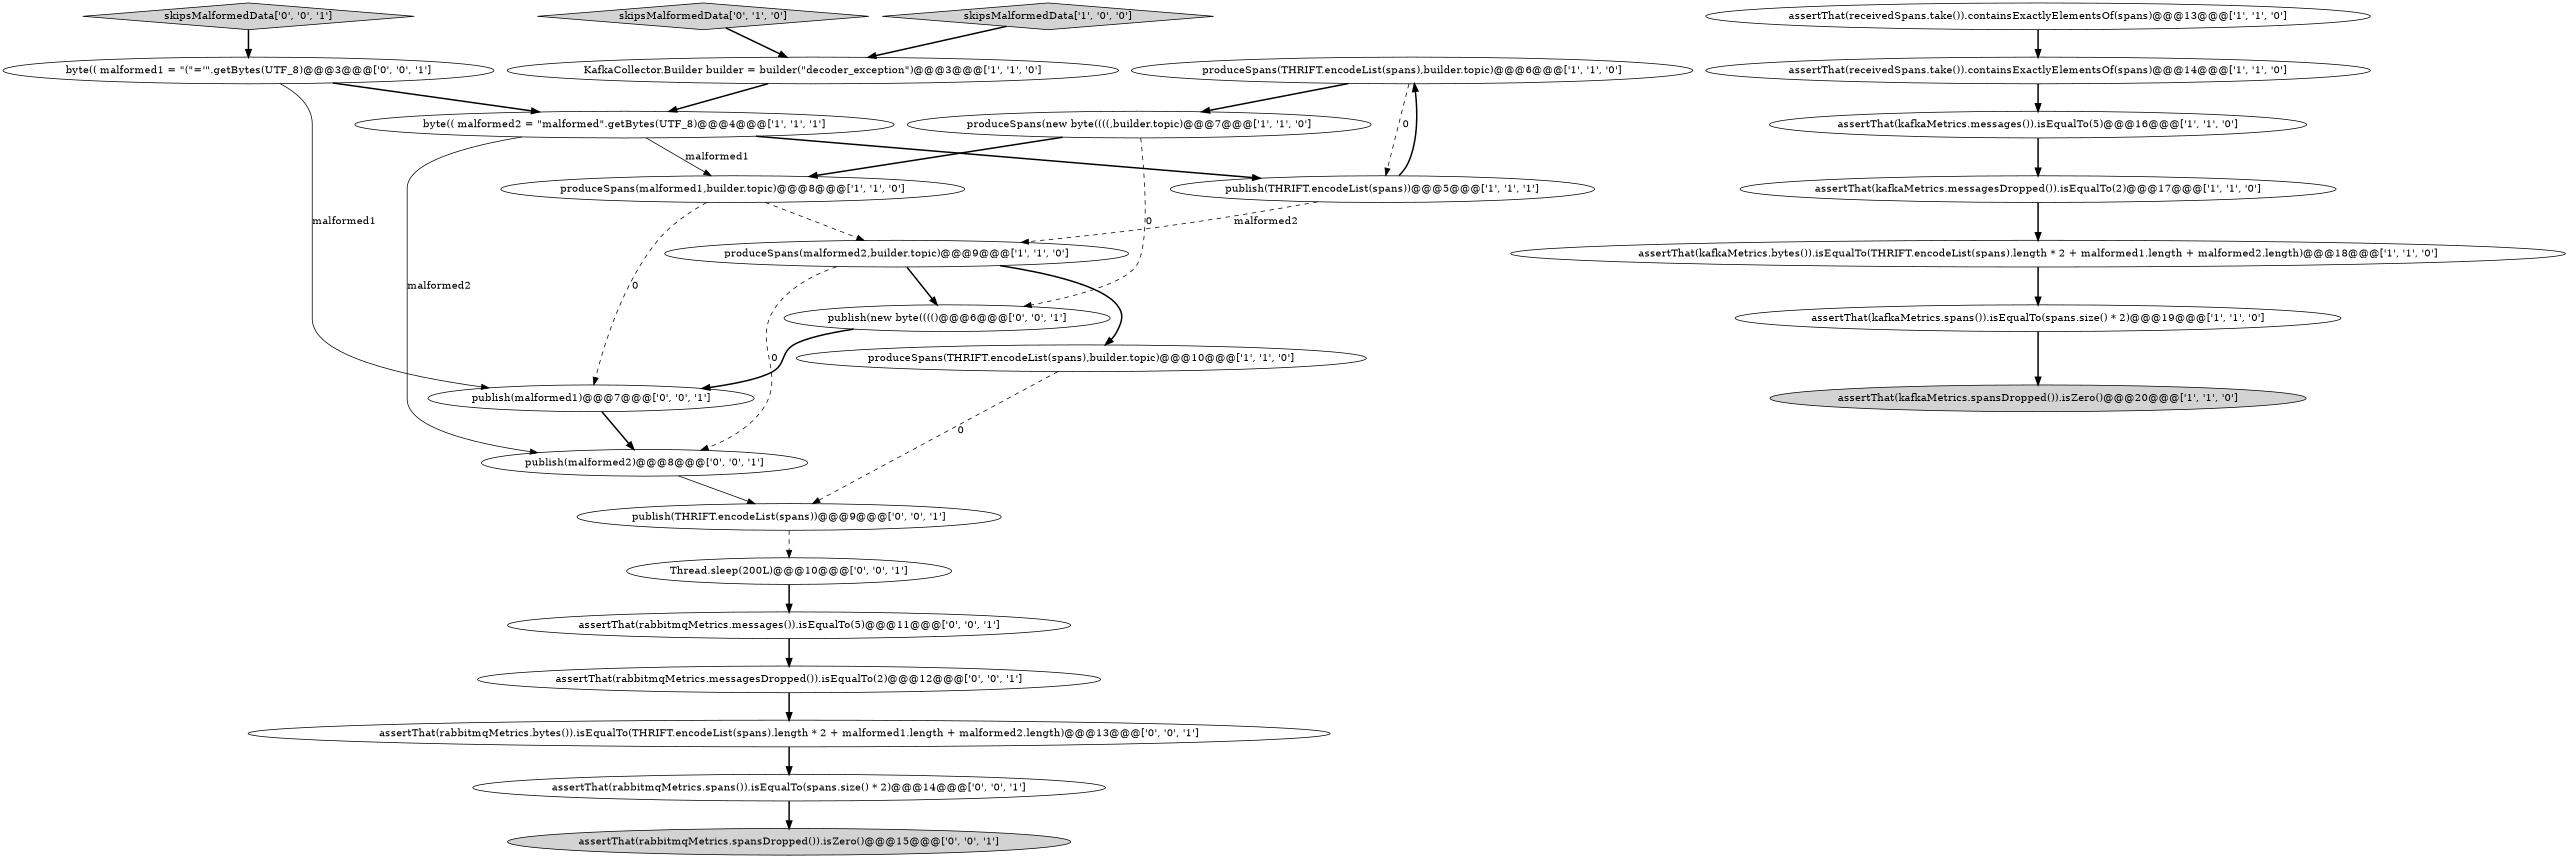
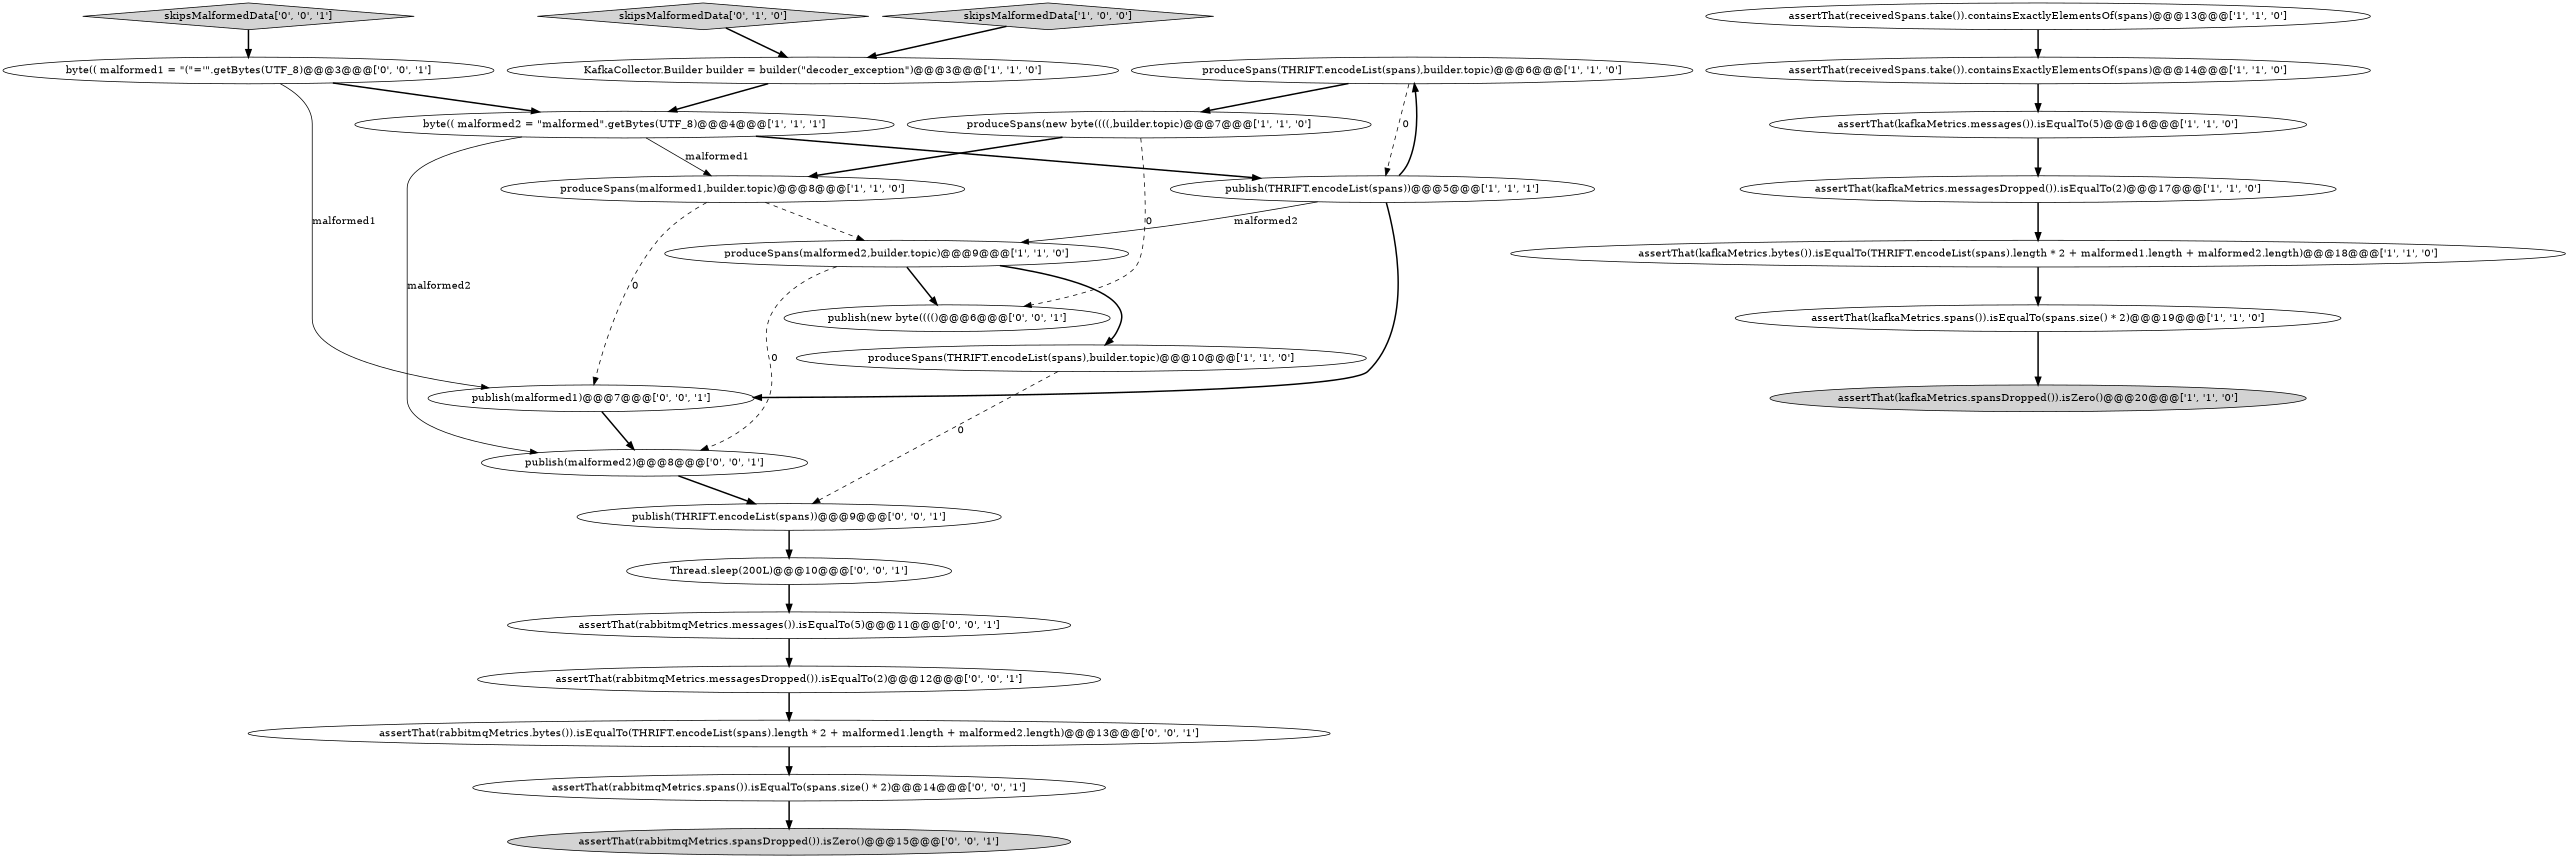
edge "publish(THRIFT.encodeList(spans))@@@5@@@['1', '1', '1']" -> "produceSpans(malformed2,builder.topic)@@@9@@@['1', '1', '0']": style dashed -> solid
edge "publish(new byte(((()@@@6@@@['0', '0', '1']" -> "publish(malformed1)@@@7@@@['0', '0', '1']": now "publish(THRIFT.encodeList(spans))@@@5@@@['1', '1', '1']" -> "publish(malformed1)@@@7@@@['0', '0', '1']"
edge "publish(malformed2)@@@8@@@['0', '0', '1']" -> "publish(THRIFT.encodeList(spans))@@@9@@@['0', '0', '1']": style solid -> bold
edge "publish(THRIFT.encodeList(spans))@@@9@@@['0', '0', '1']" -> "Thread.sleep(200L)@@@10@@@['0', '0', '1']": style dashed -> bold
